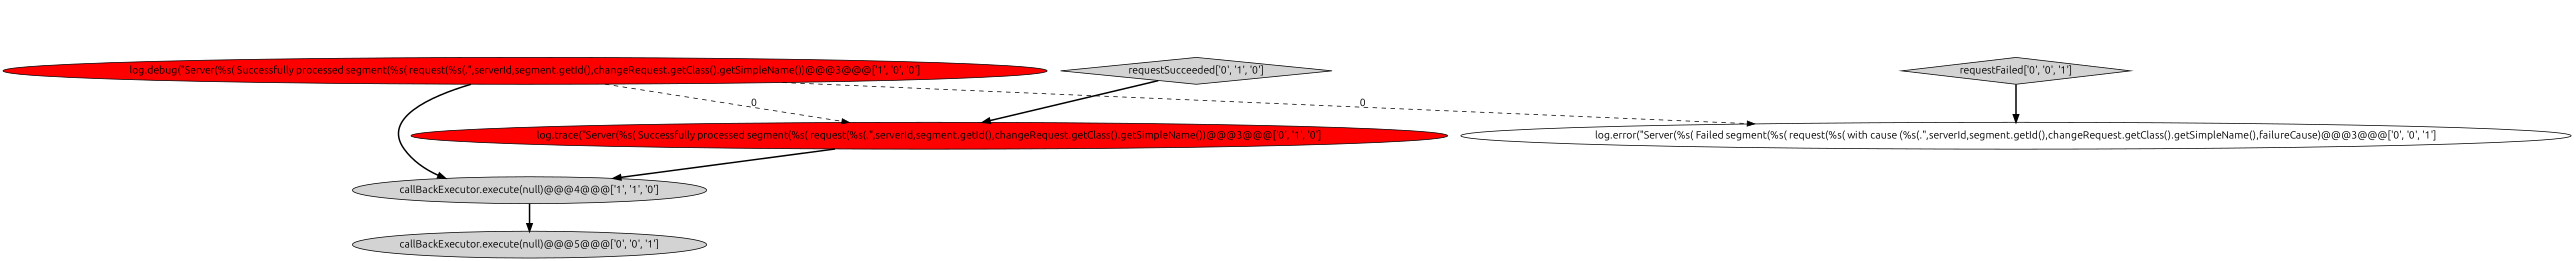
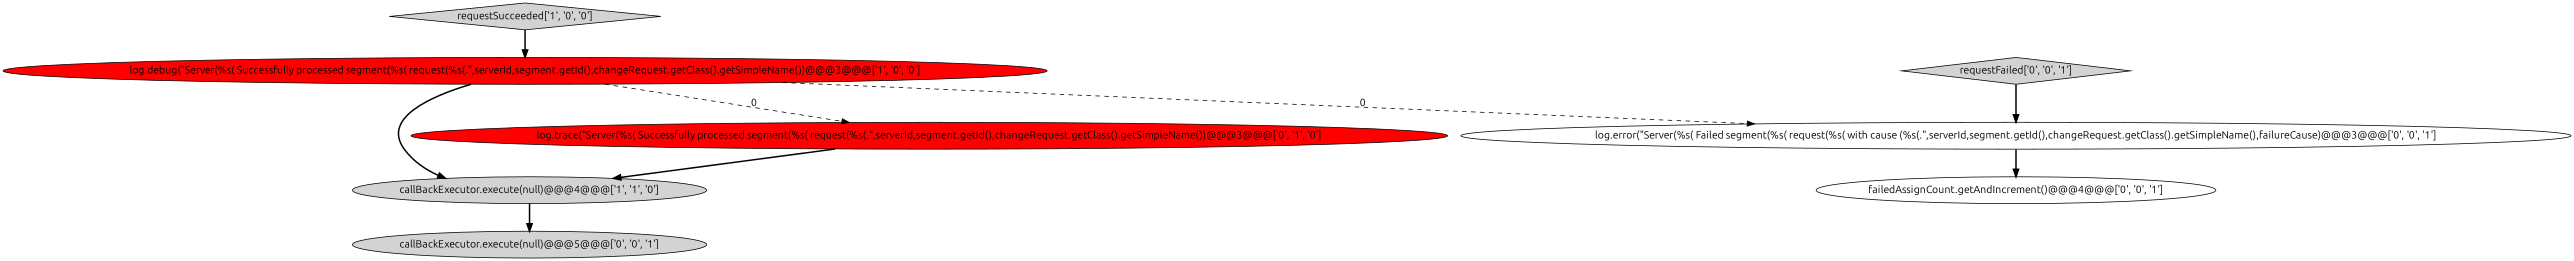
node "requestSucceeded['1', '0', '0']": added
node "requestSucceeded['0', '1', '0']": removed
node "failedAssignCount.getAndIncrement()@@@4@@@['0', '0', '1']": added
